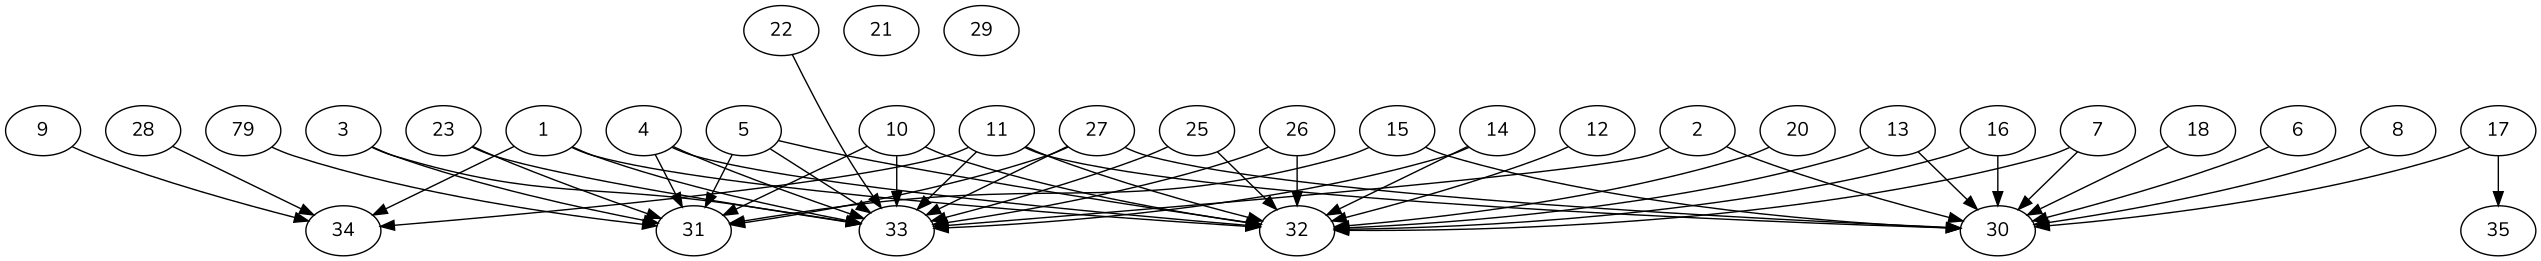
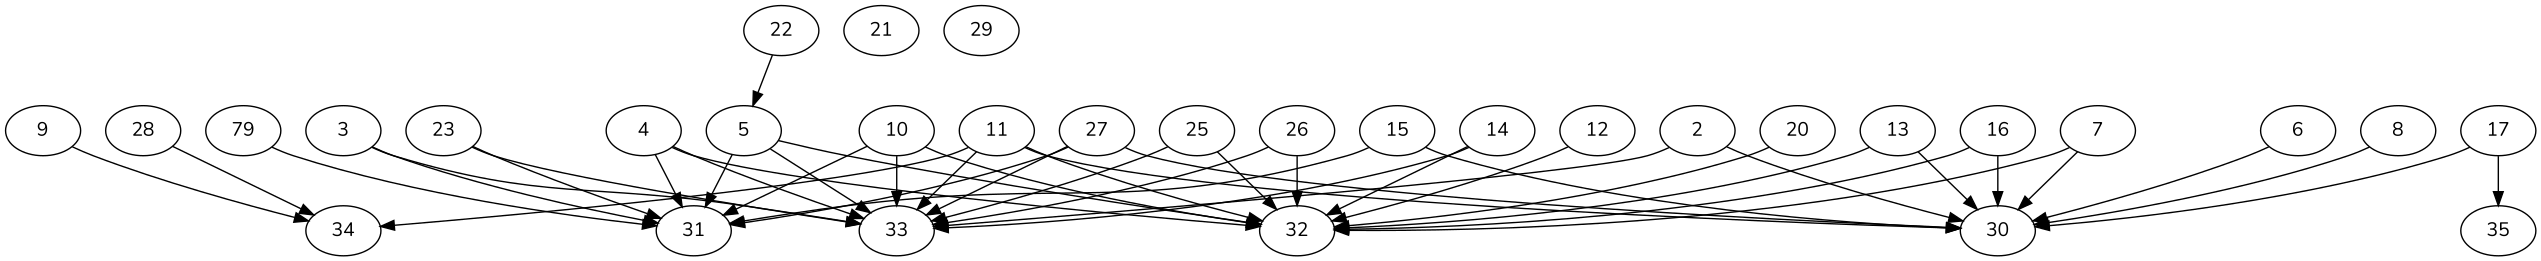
edge "22" -> "33": now "22" -> "5"
node "1": removed
node "18": removed
